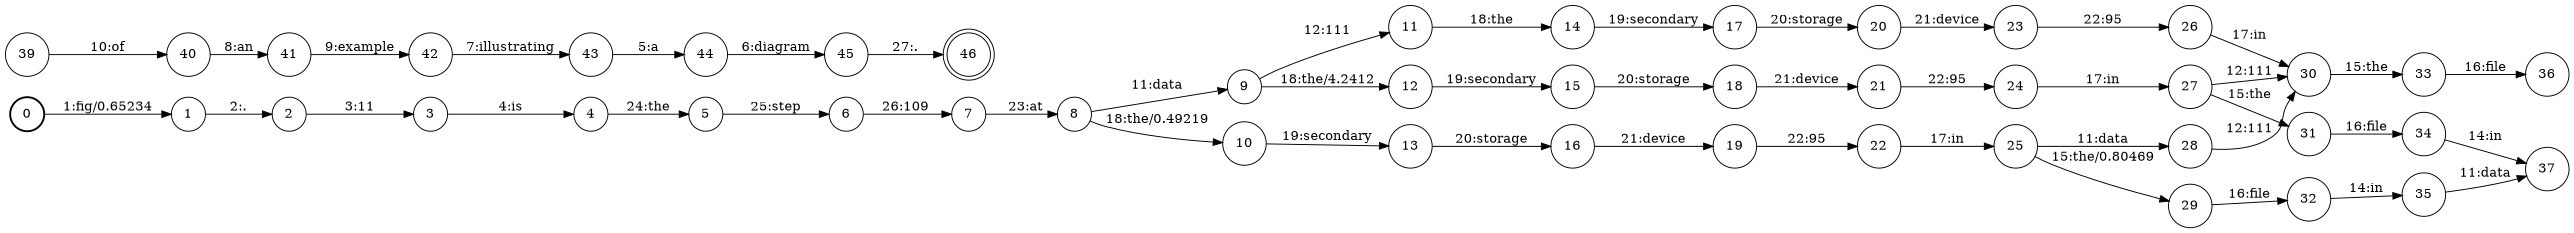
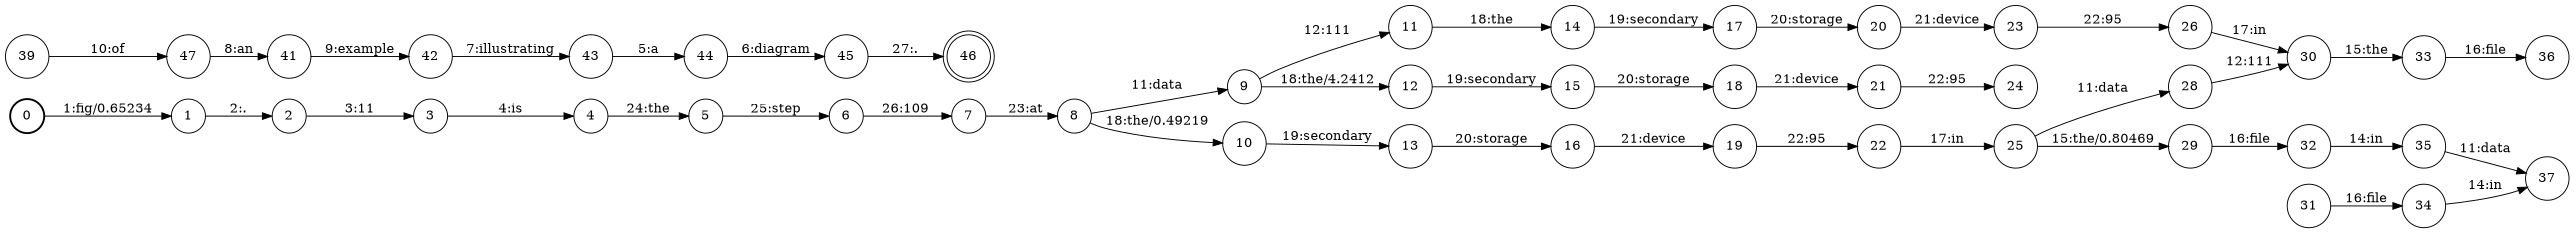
node "40": label "40" -> "47"
node "27": removed
